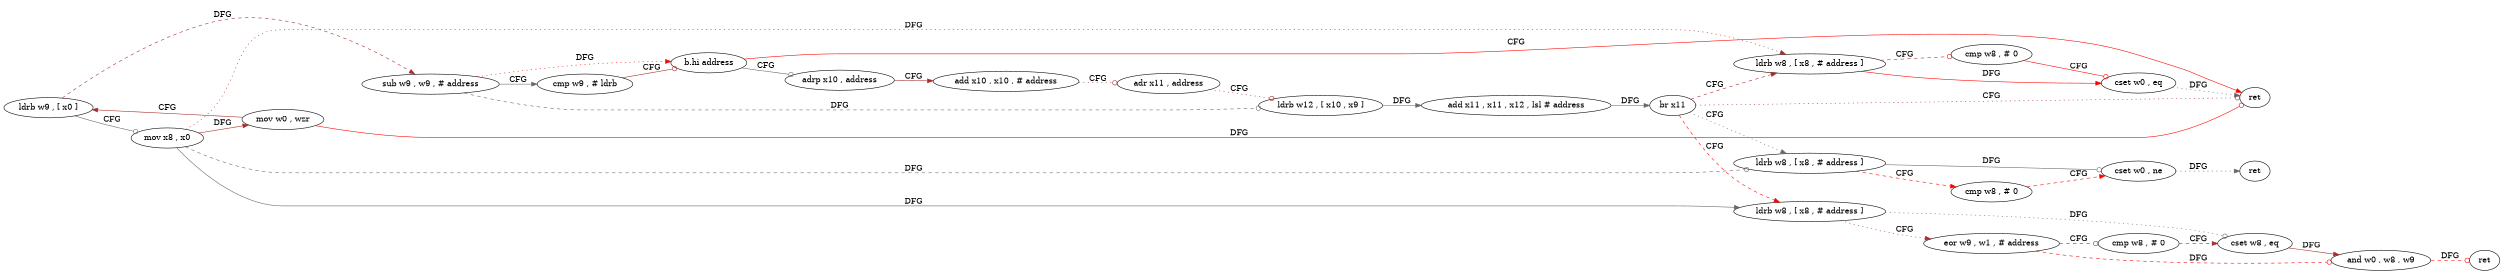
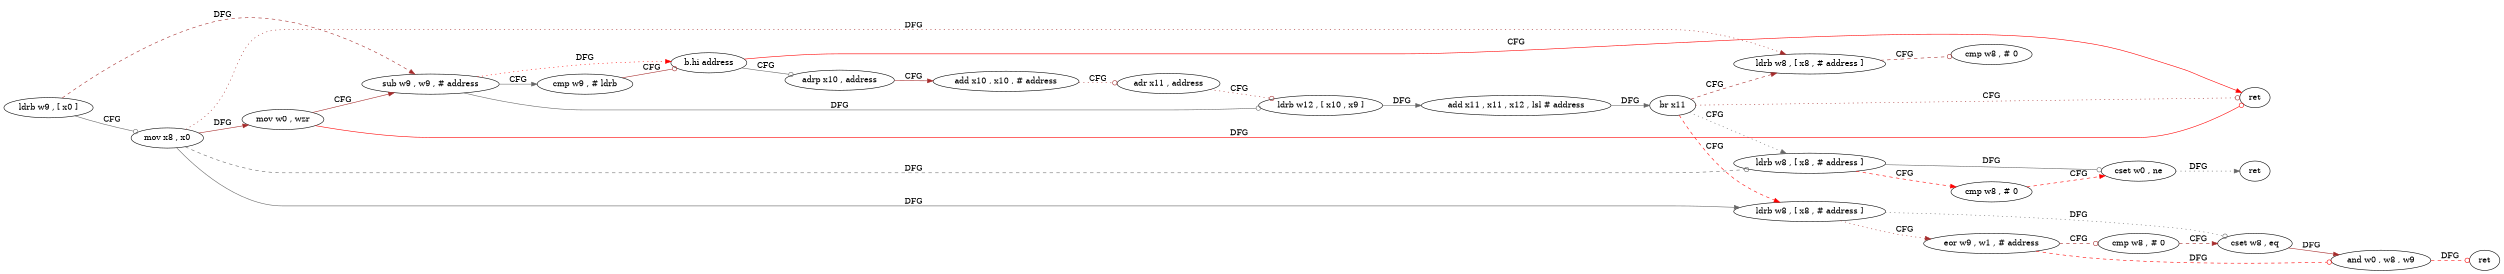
node "cset w0 , eq": removed
edge "sub w9 , w9 , # address" -> "ldrb w12 , [ x10 , x9 ]": style dashed -> solid
edge "mov w0 , wzr" -> "ldrb w9 , [ x0 ]": now "mov w0 , wzr" -> "sub w9 , w9 , # address"
